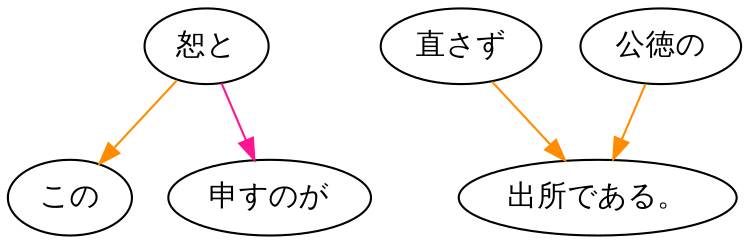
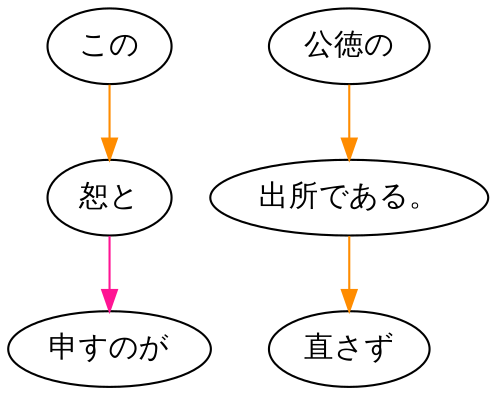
edge "直さず" -> "出所である。": reversed
edge "恕と" -> "この": reversed
